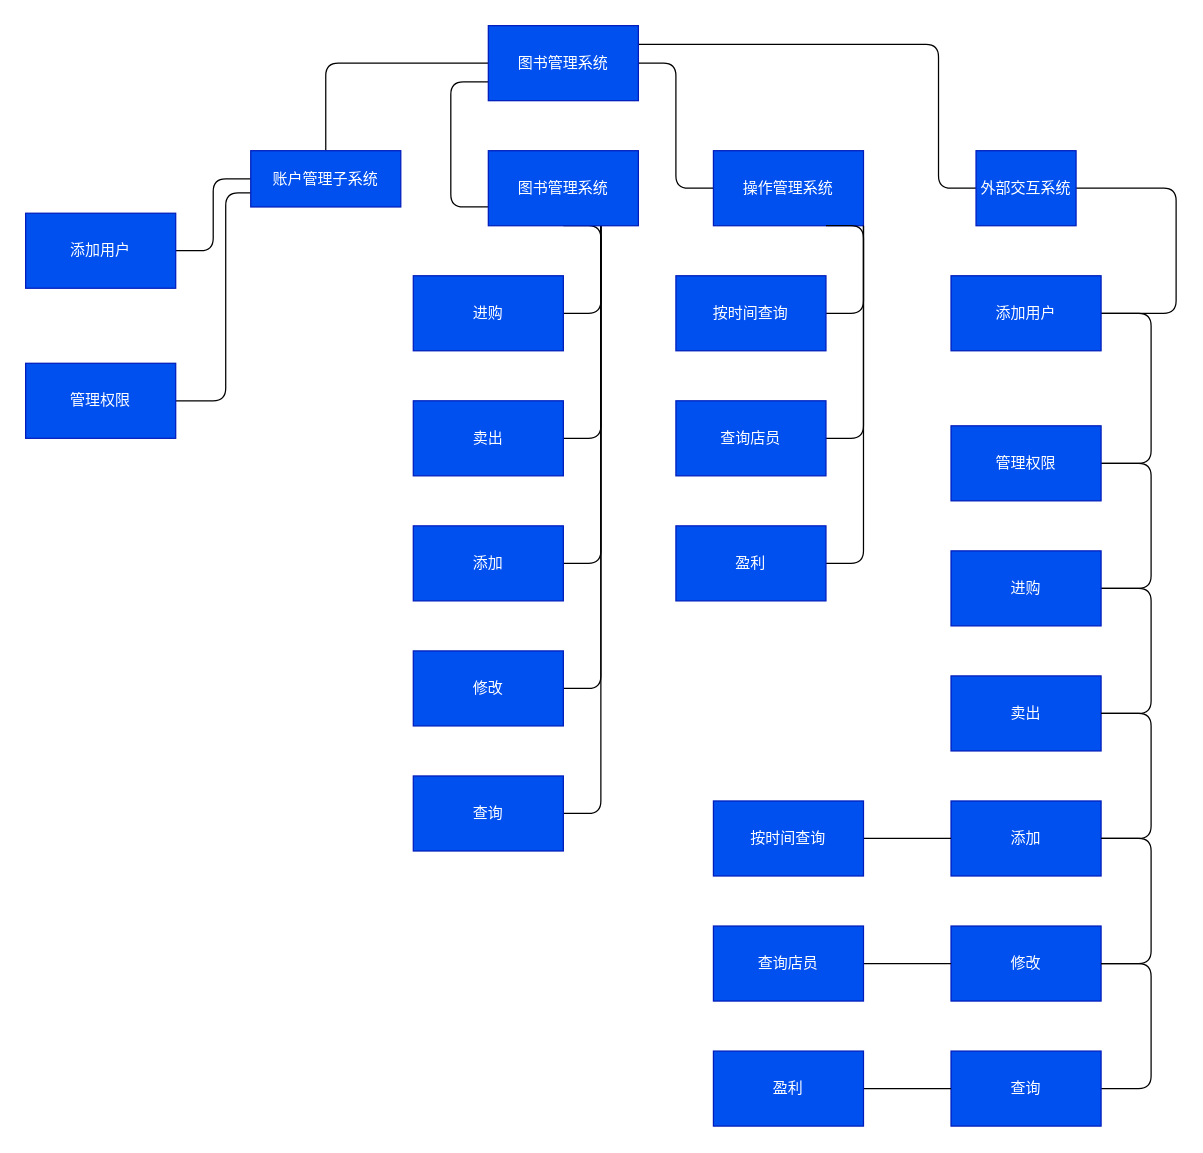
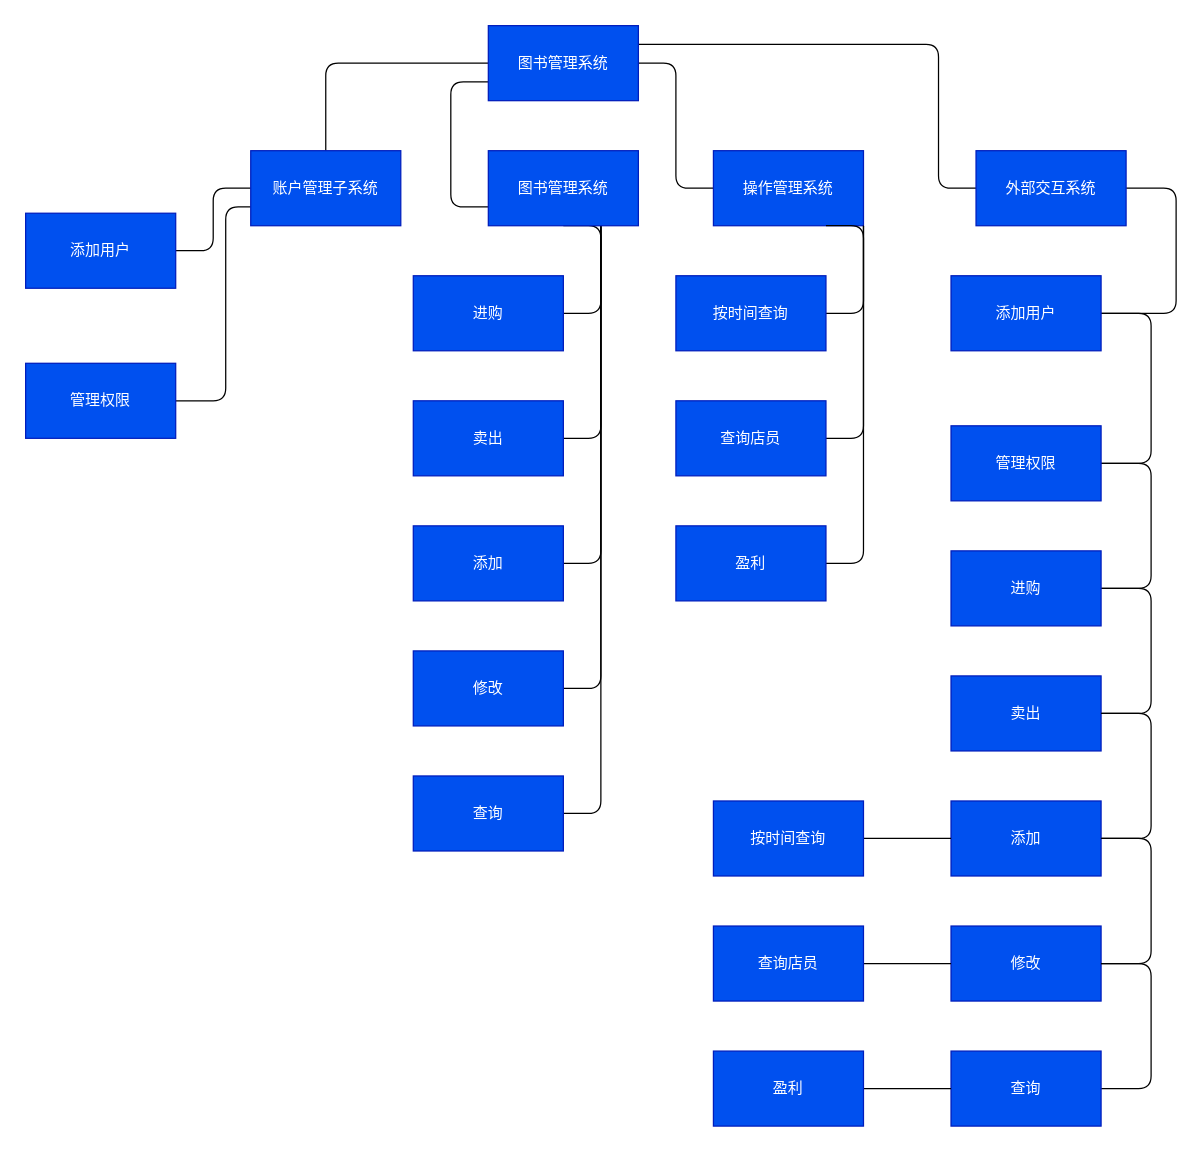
node "账户管理子系统": size 150x56 -> 150x75
node "外部交互系统": size 100x75 -> 150x75
